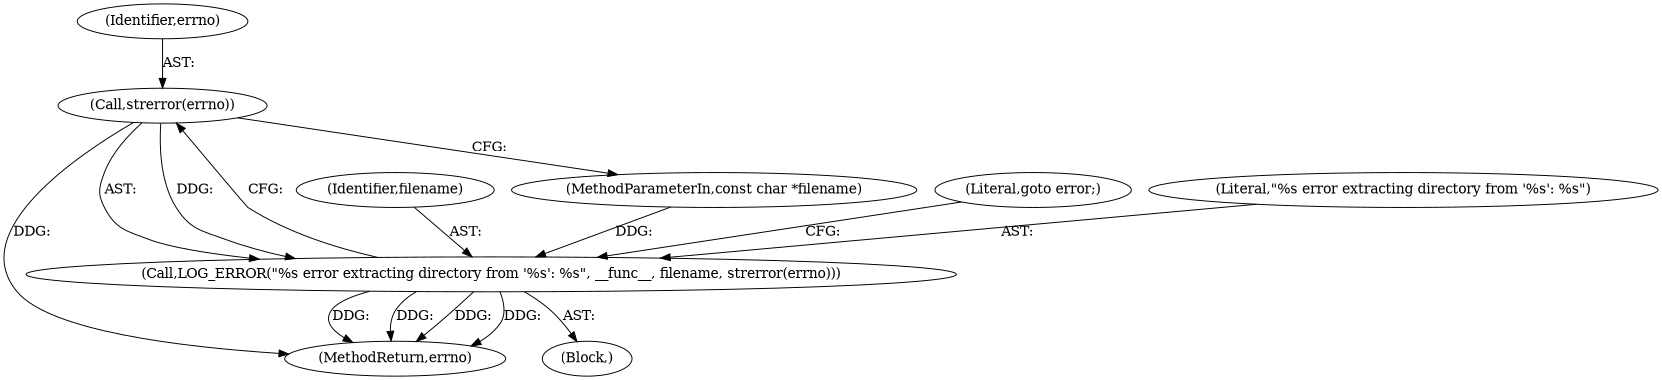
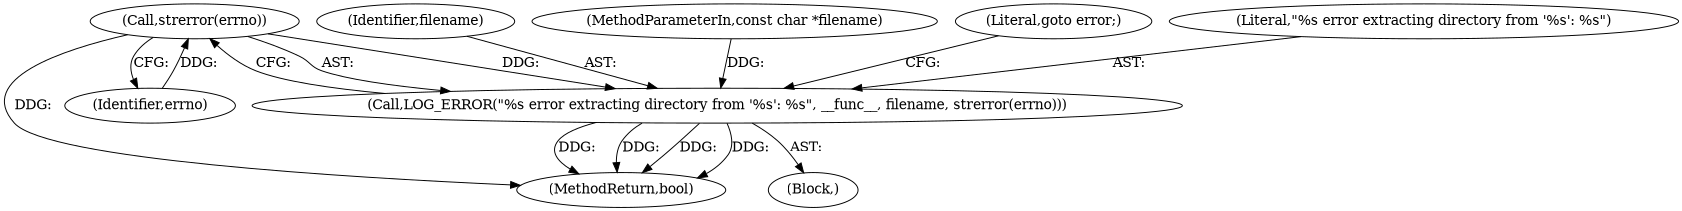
edge "(Identifier,errno)" -> "(Call,strerror(errno))": label "AST: " -> "DDG: "
edge "(Call,strerror(errno))" -> "(MethodParameterIn,const char *filename)": now "(Call,strerror(errno))" -> "(Identifier,errno)"
node "(MethodReturn,errno)": label "(MethodReturn,errno)" -> "(MethodReturn,bool)"
